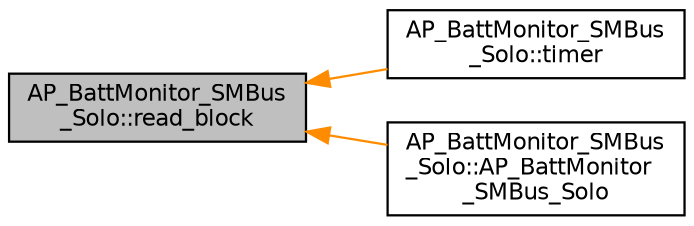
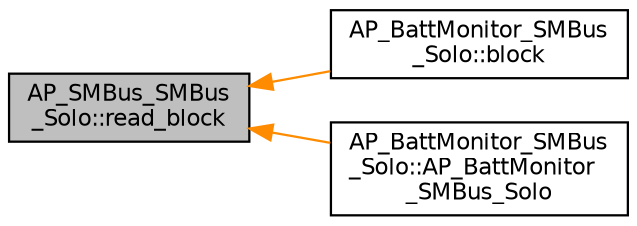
node "AP_BattMonitor_SMBus _Solo::timer": label "AP_BattMonitor_SMBus _Solo::timer" -> "AP_BattMonitor_SMBus _Solo::block"
node "AP_BattMonitor_SMBus _Solo::read_block": label "AP_BattMonitor_SMBus _Solo::read_block" -> "AP_SMBus_SMBus _Solo::read_block"
